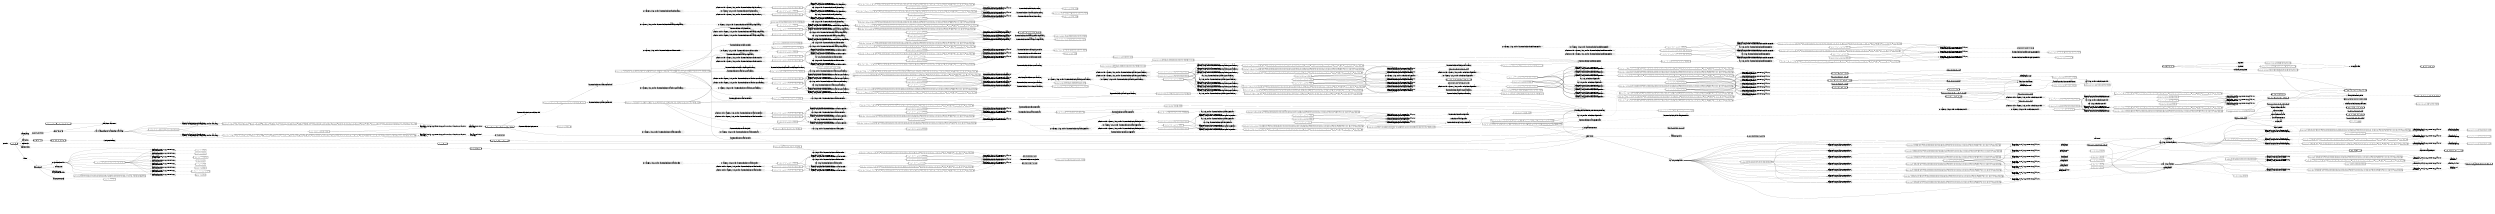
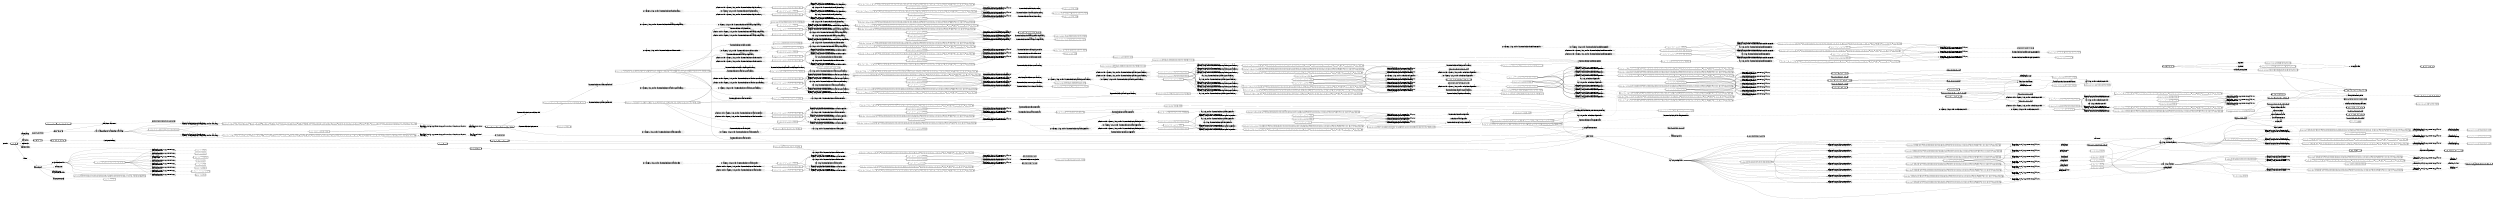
node "discrete_mode_choice.NonSelectedPlanSelector": added
